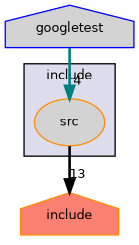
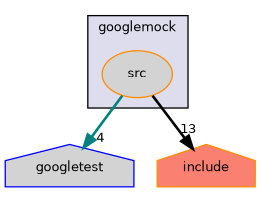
edge "googletest" -> "src": reversed
cluster "include": label "include" -> "googlemock"
